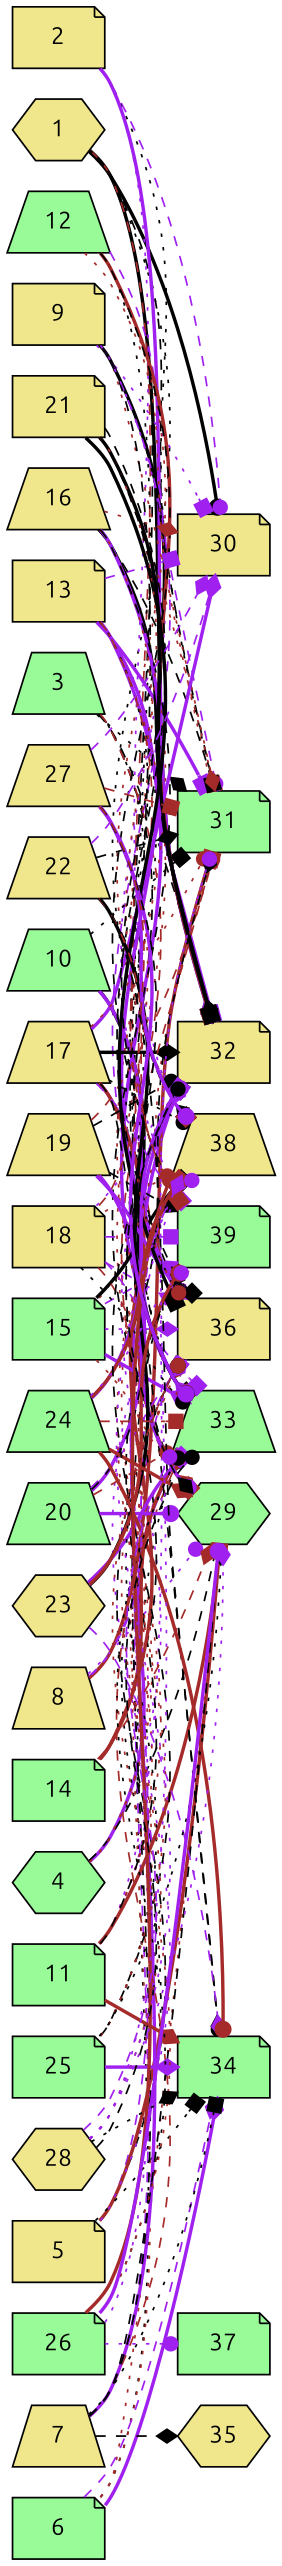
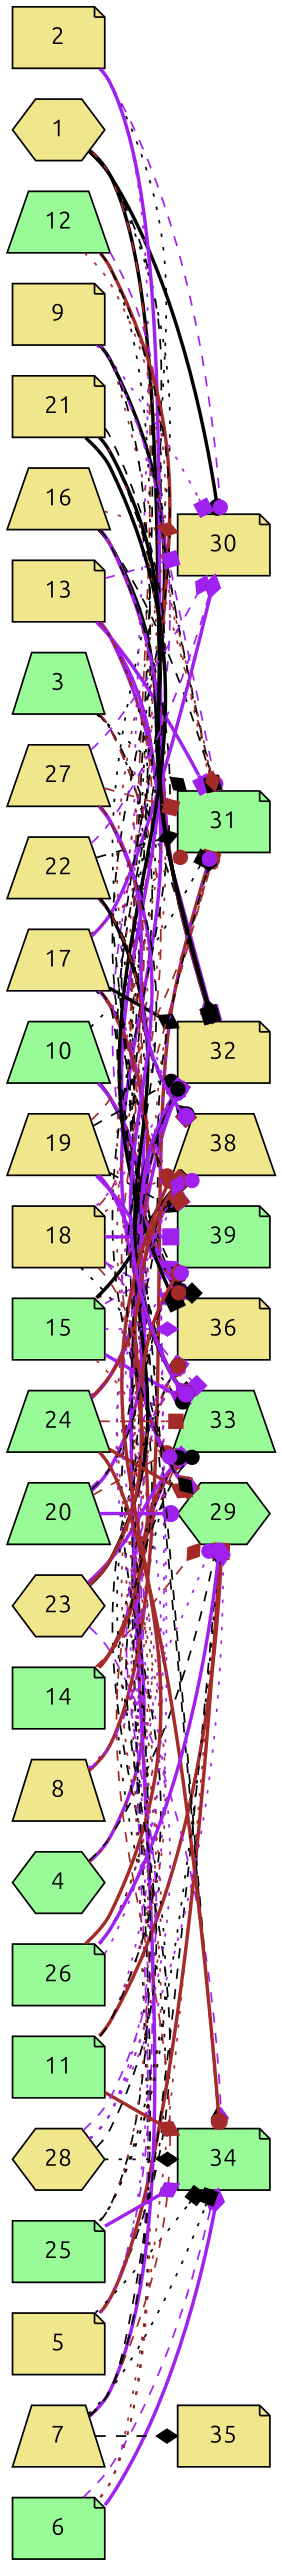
edge "18" -> "39": style dashed -> bold
node "37": removed
node "35": shape hexagon -> note
